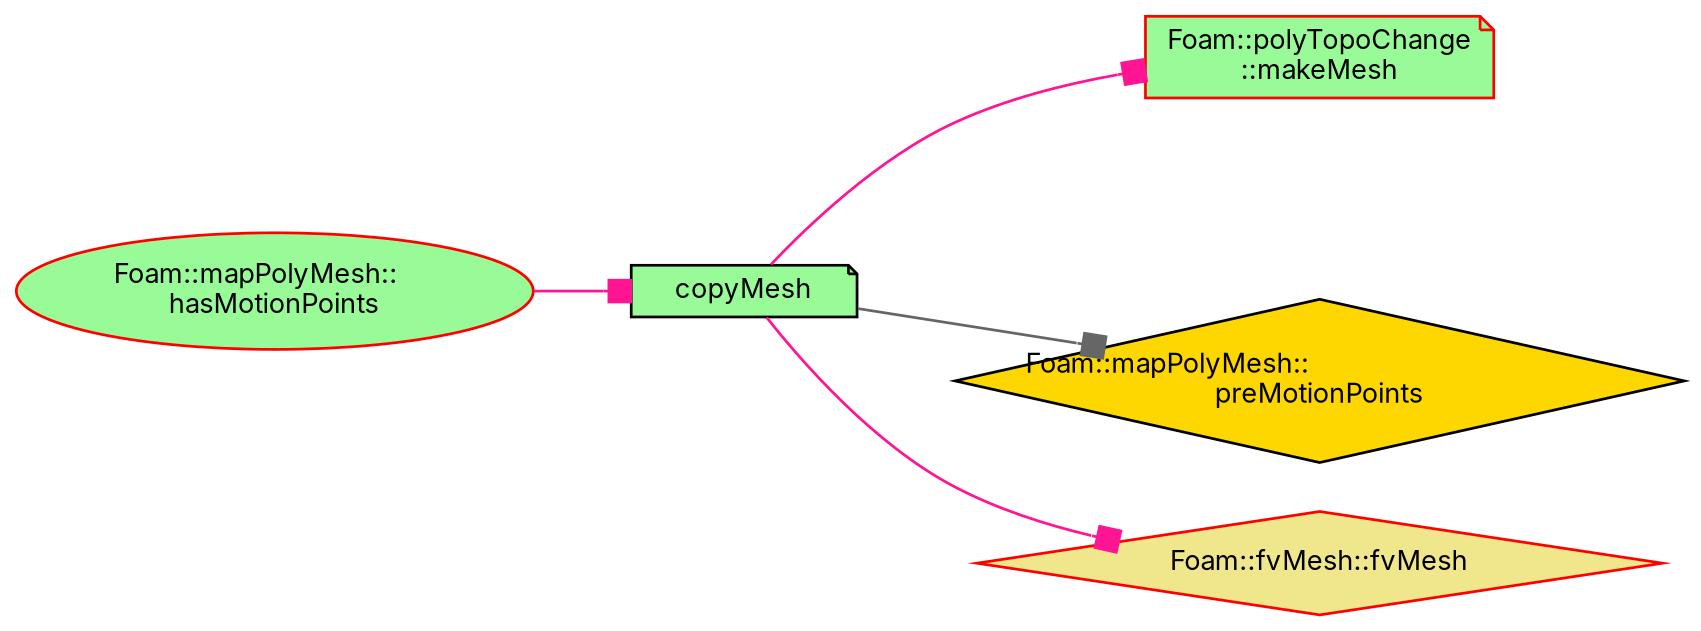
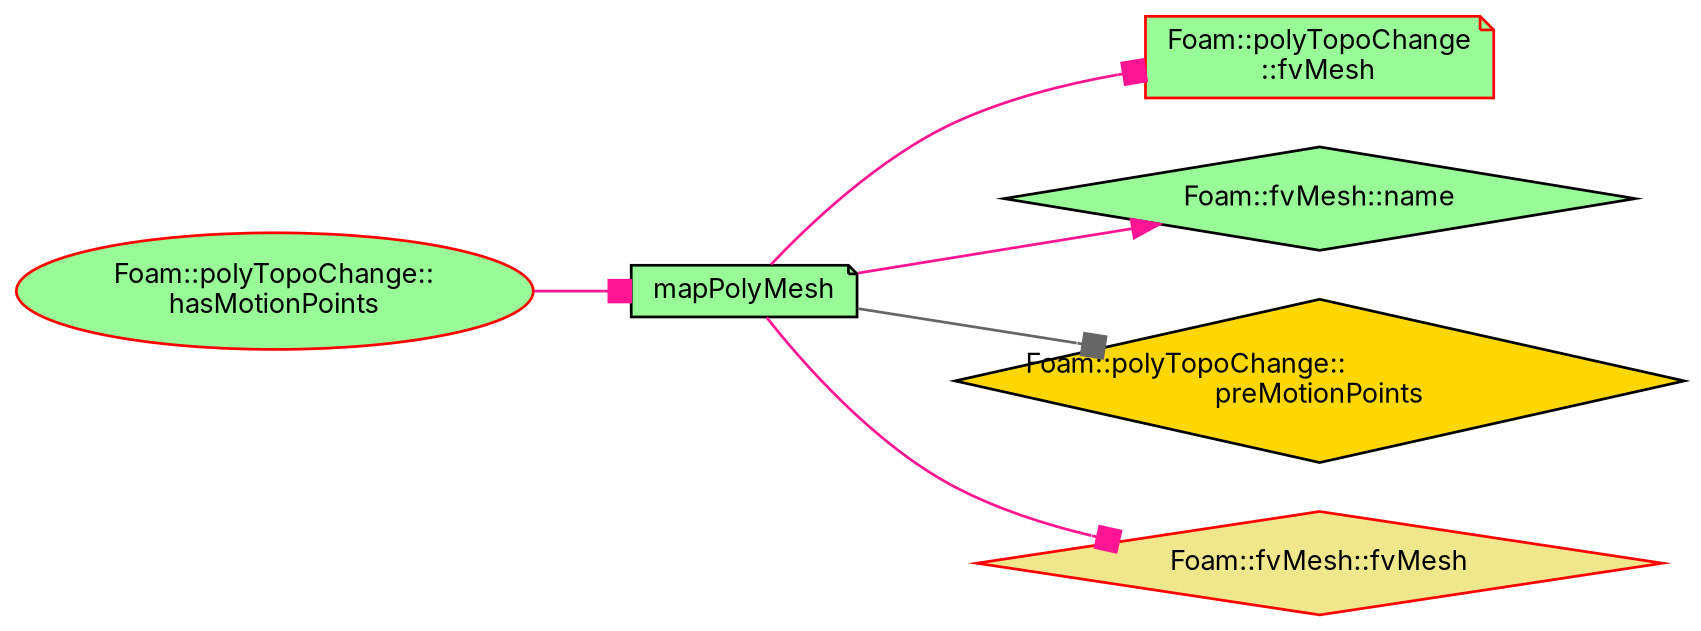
node "Foam::polyTopoChange ::makeMesh": label "Foam::polyTopoChange ::makeMesh" -> "Foam::polyTopoChange ::fvMesh"
node "Foam::fvMesh::name": added
node "Foam::mapPolyMesh:: hasMotionPoints": label "Foam::mapPolyMesh:: hasMotionPoints" -> "Foam::polyTopoChange:: hasMotionPoints"
node "copyMesh": label "copyMesh" -> "mapPolyMesh"
node "Foam::mapPolyMesh:: preMotionPoints": label "Foam::mapPolyMesh:: preMotionPoints" -> "Foam::polyTopoChange:: preMotionPoints"
